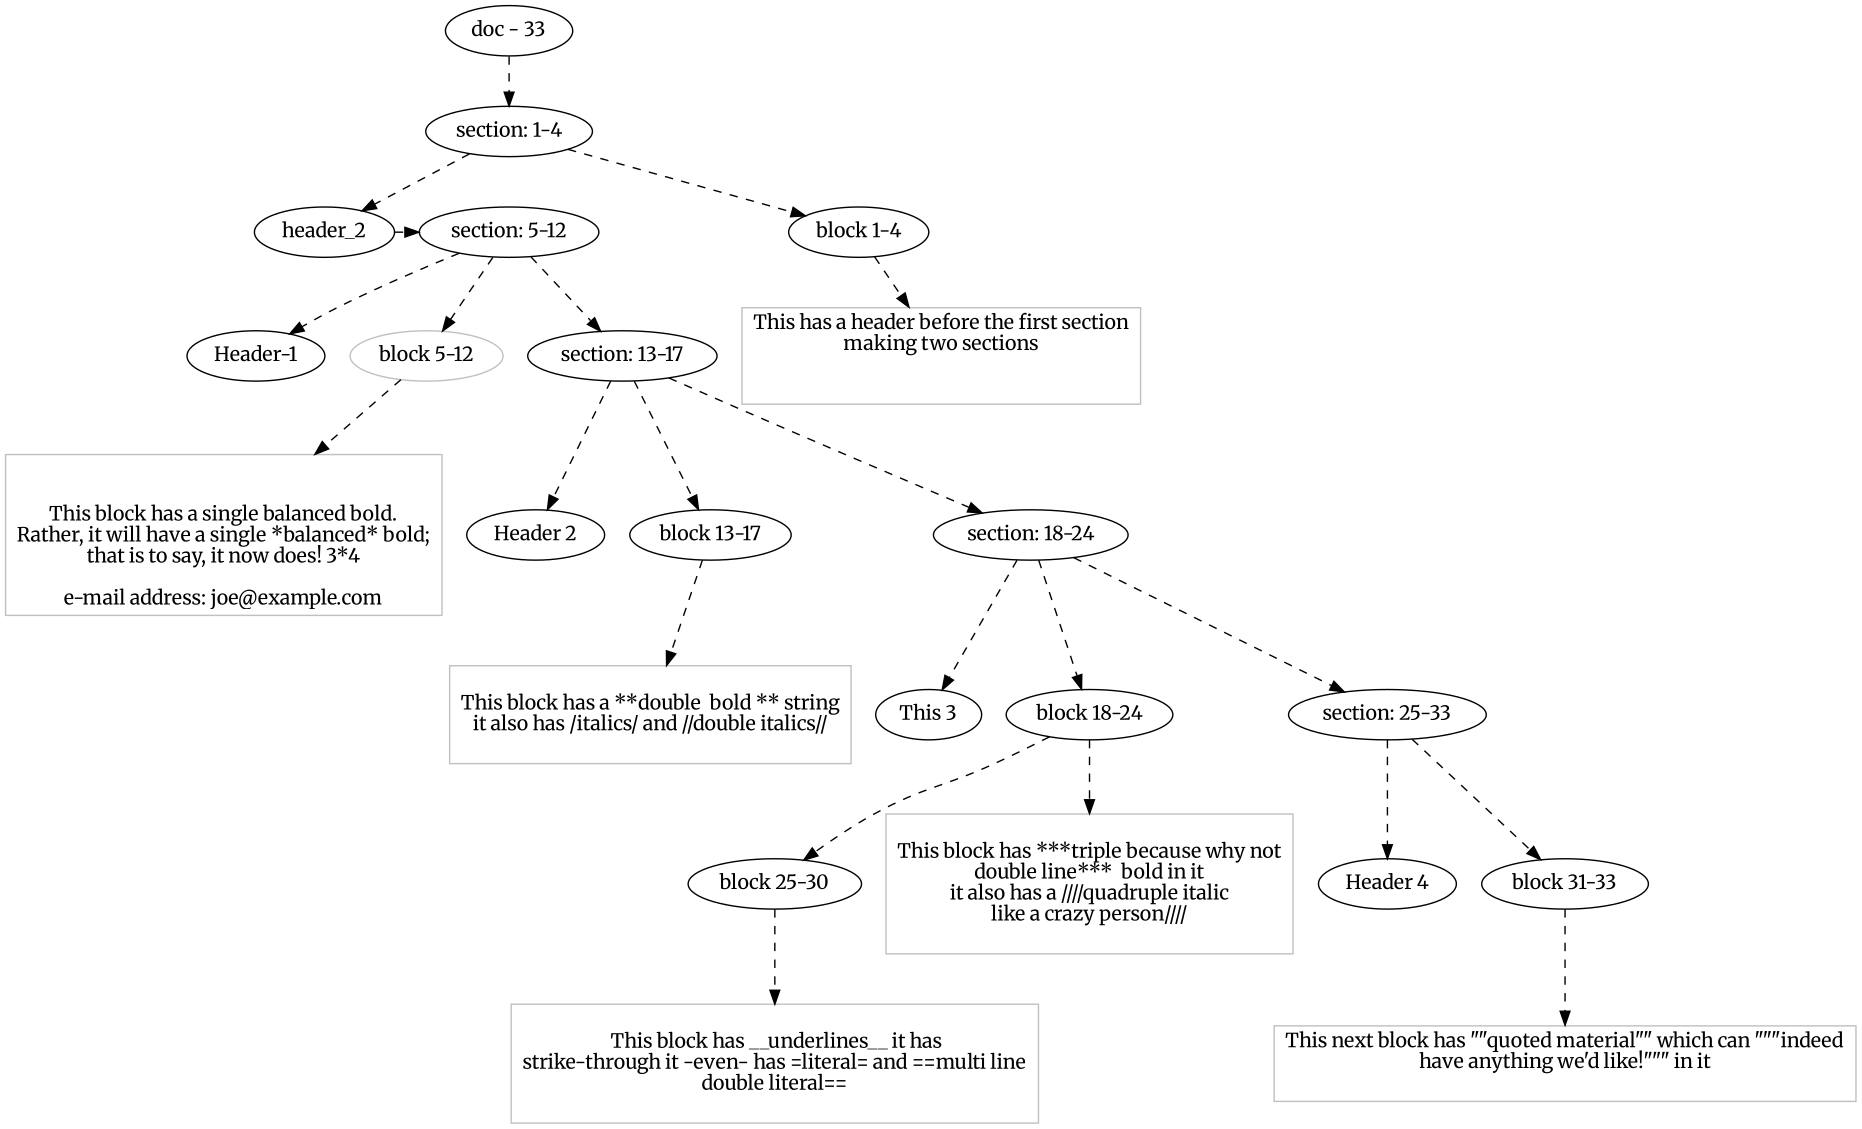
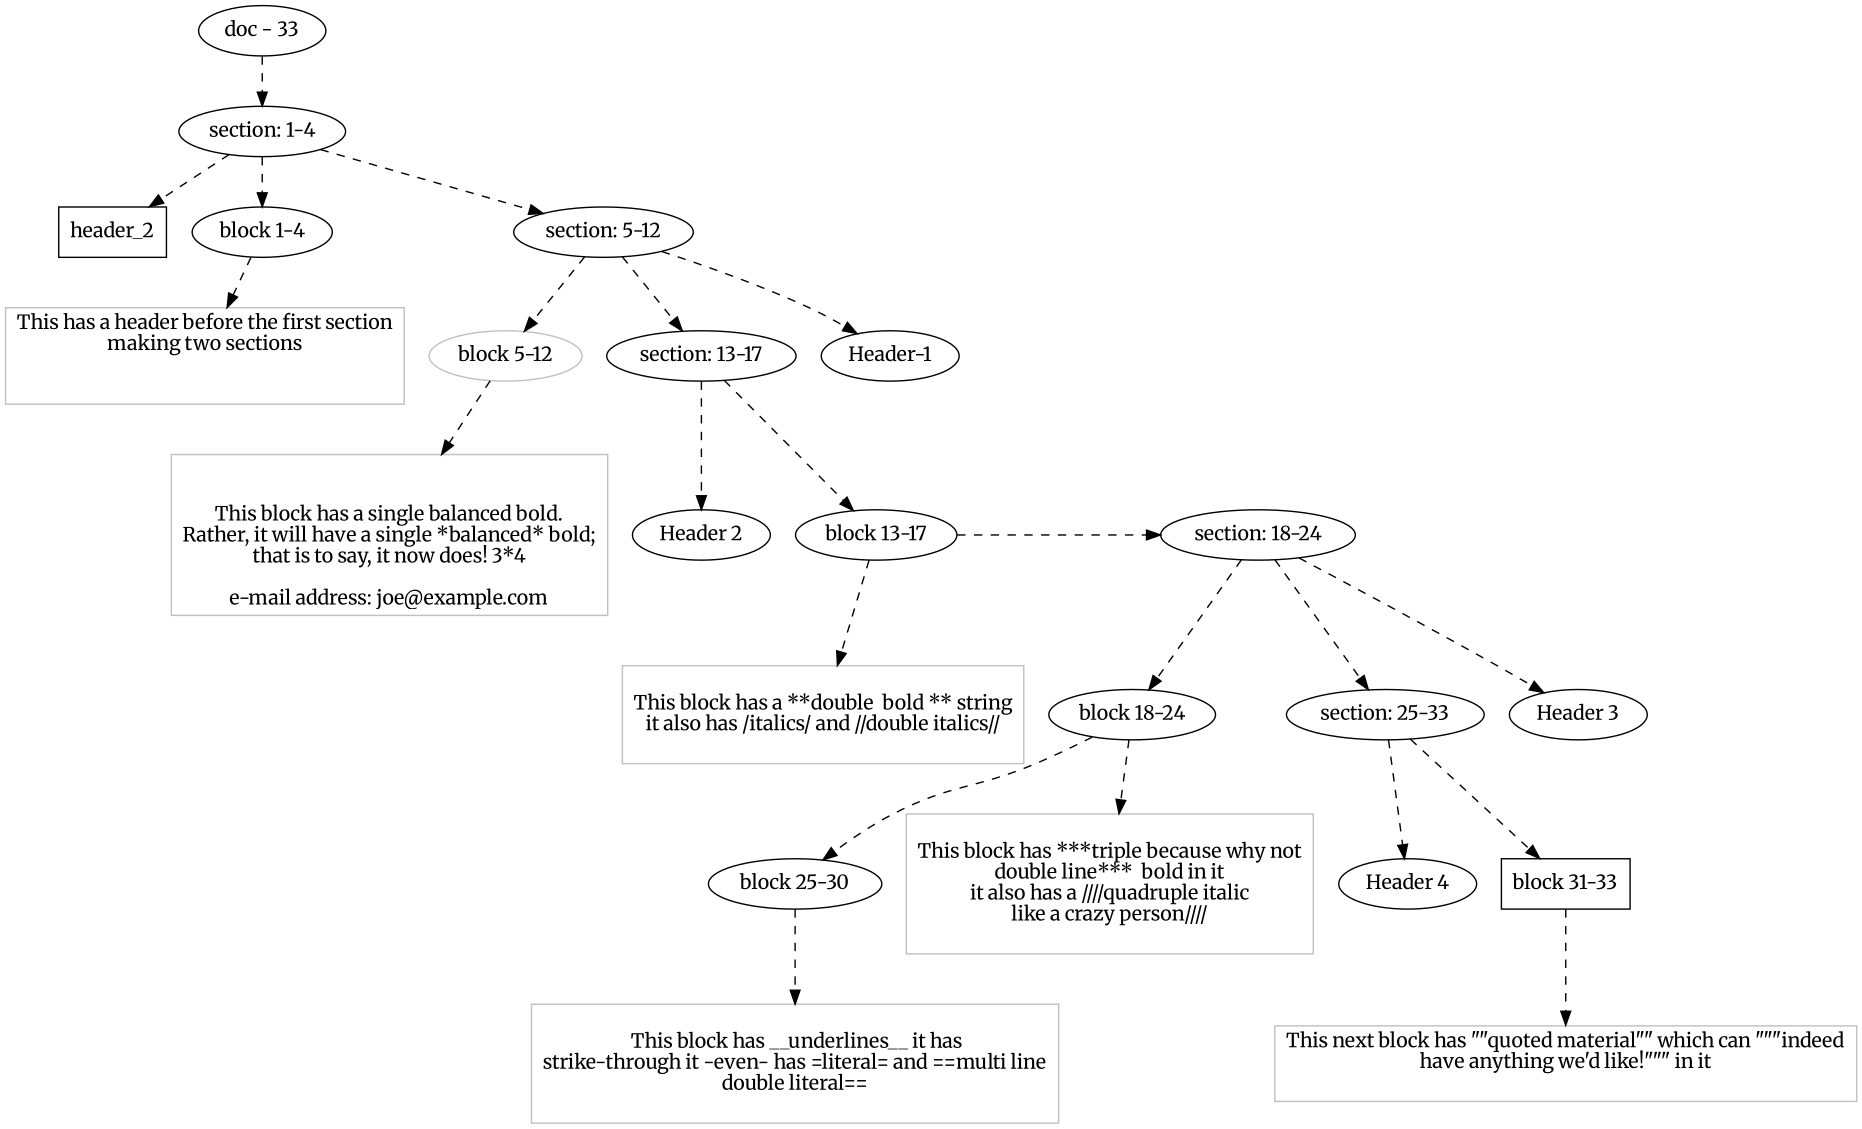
node "header_2": shape ellipse -> box
edge "header_2" -> "section: 5-12": now "section: 1-4" -> "section: 5-12"
edge "section: 13-17" -> "section: 18-24": now "block 13-17" -> "section: 18-24"
node "This 3": label "This 3" -> "Header 3"
node "block 31-33": shape ellipse -> box
